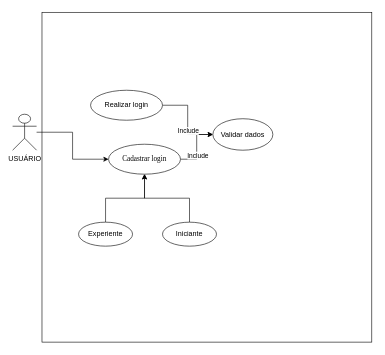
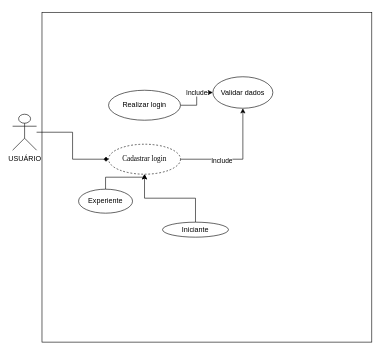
node "Realizar login": moved (126, 105) -> (144, 105)
node "Validar dados": moved (243, 135) -> (243, 93)
edge "USUÁRIO" -> "Cadastrar login": arrowhead classic -> diamond
node "Cadastrar login": style solid -> dashed
node "Experiente": moved (105, 234) -> (105, 201)
node "Iniciante": size 54x24 -> 66x15
